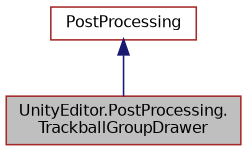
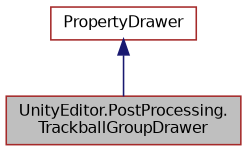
node "PostProcessing": label "PostProcessing" -> "PropertyDrawer"
